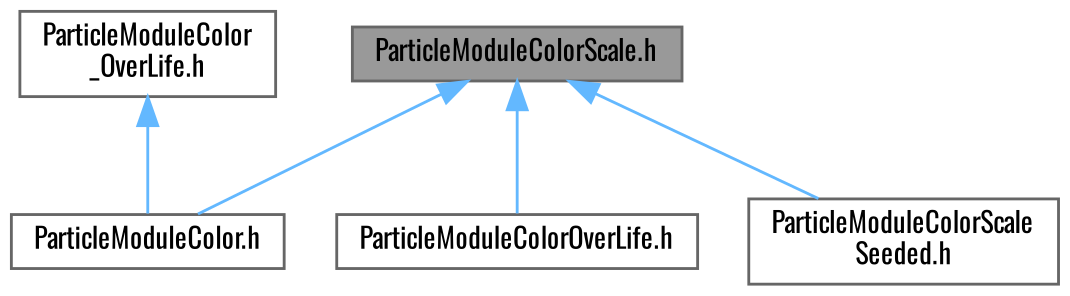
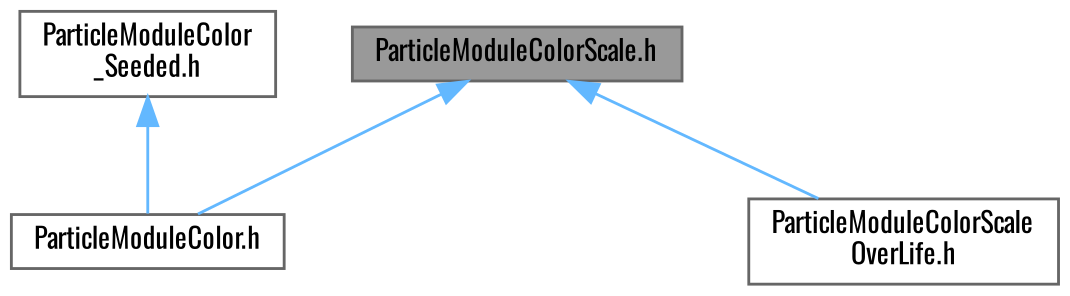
node "ParticleModuleColor _OverLife.h": label "ParticleModuleColor _OverLife.h" -> "ParticleModuleColor _Seeded.h"
node "ParticleModuleColorOverLife.h": removed
node "ParticleModuleColorScale Seeded.h": label "ParticleModuleColorScale Seeded.h" -> "ParticleModuleColorScale OverLife.h"
